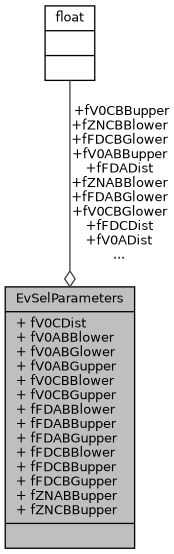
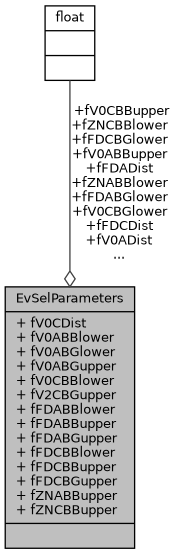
node "EvSelParameters": text "+ fV0CBGupper" -> "+ fV2CBGupper"
